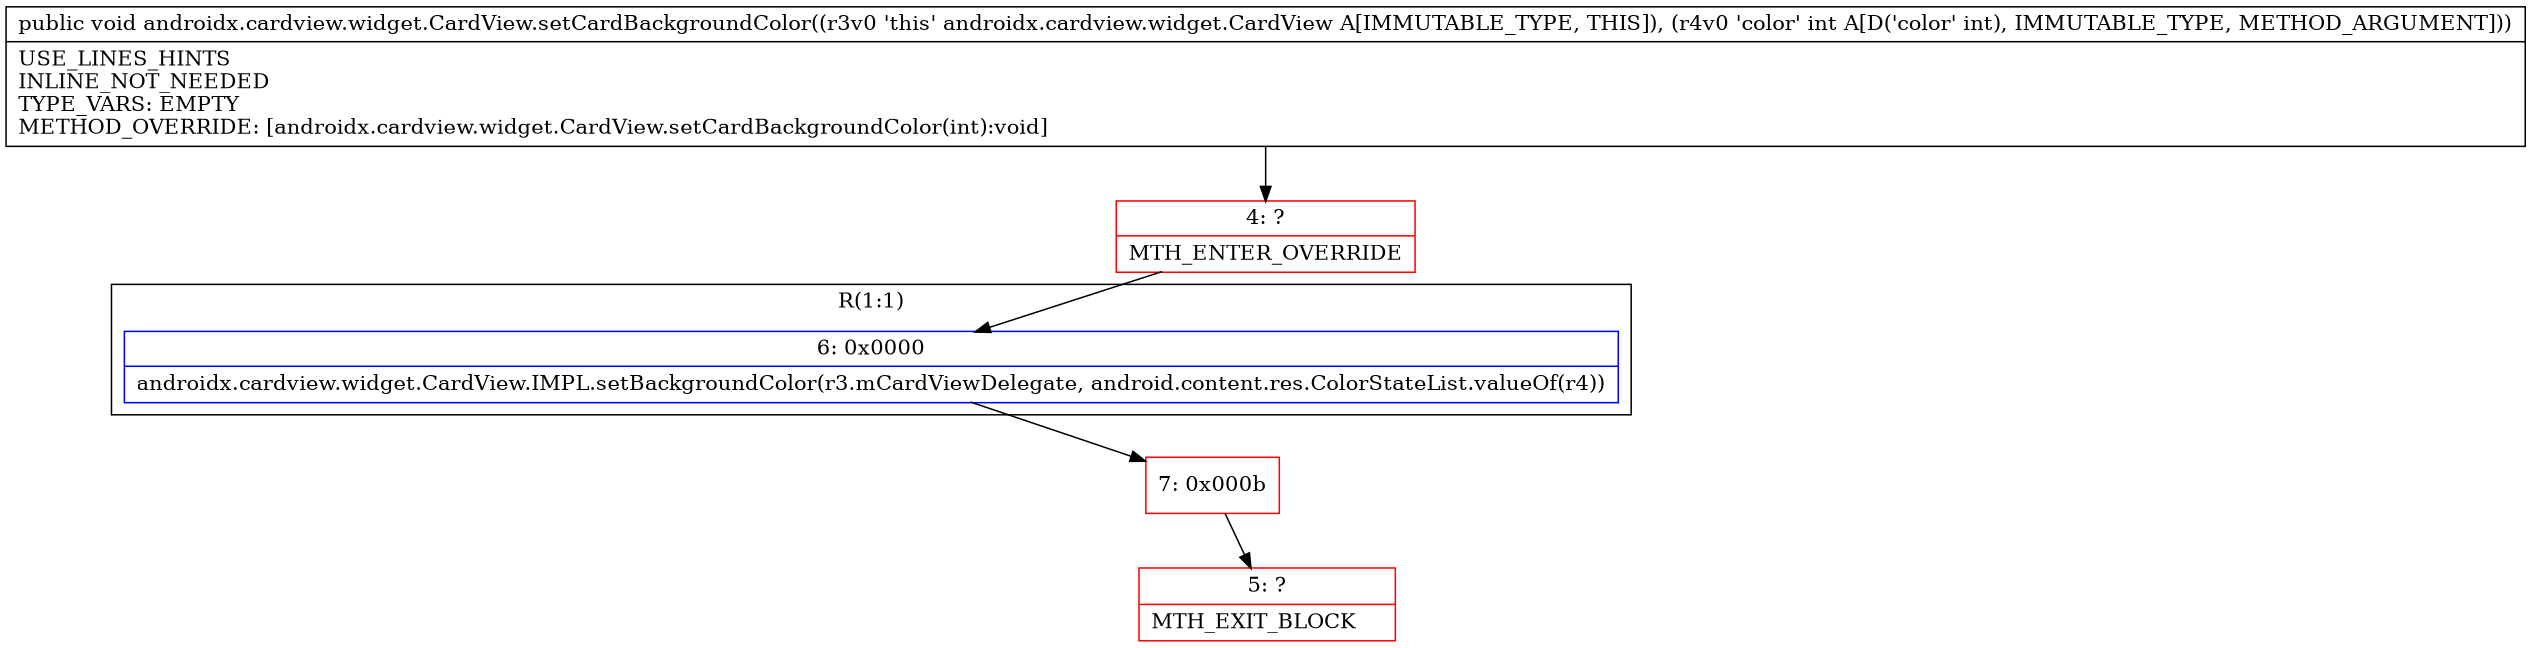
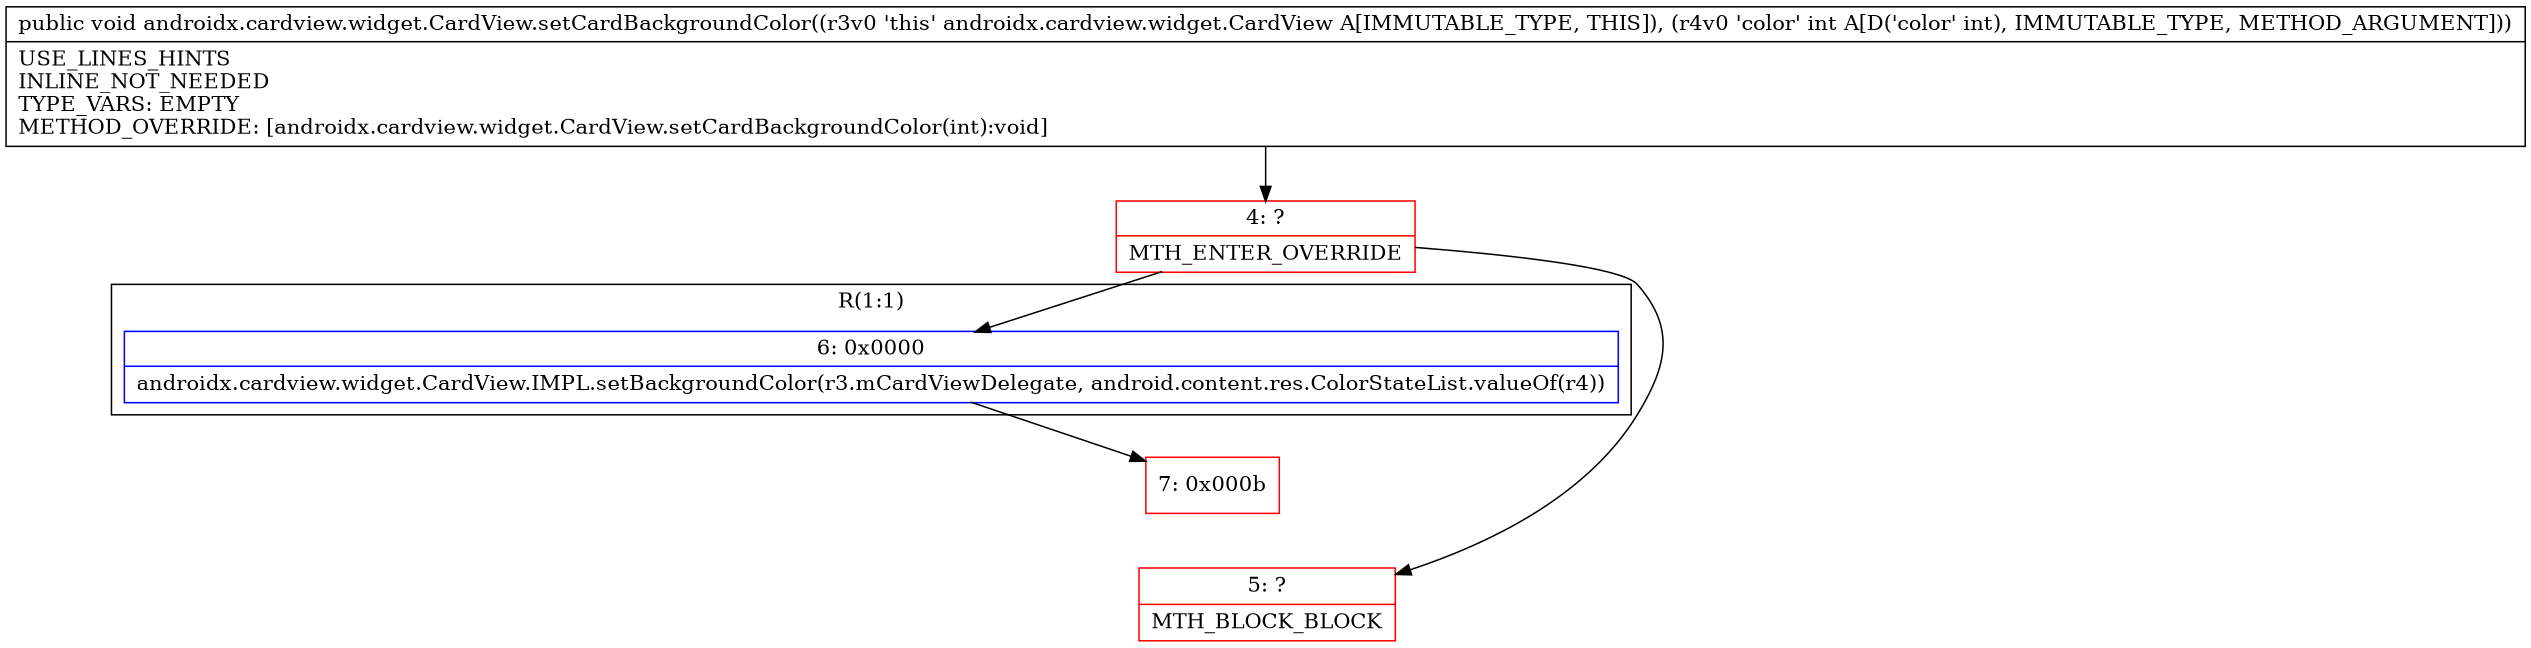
edge "7: 0x000b" -> "5: ?": now "4: ?" -> "5: ?"
node "5: ?": text "MTH_EXIT_BLOCK" -> "MTH_BLOCK_BLOCK"
